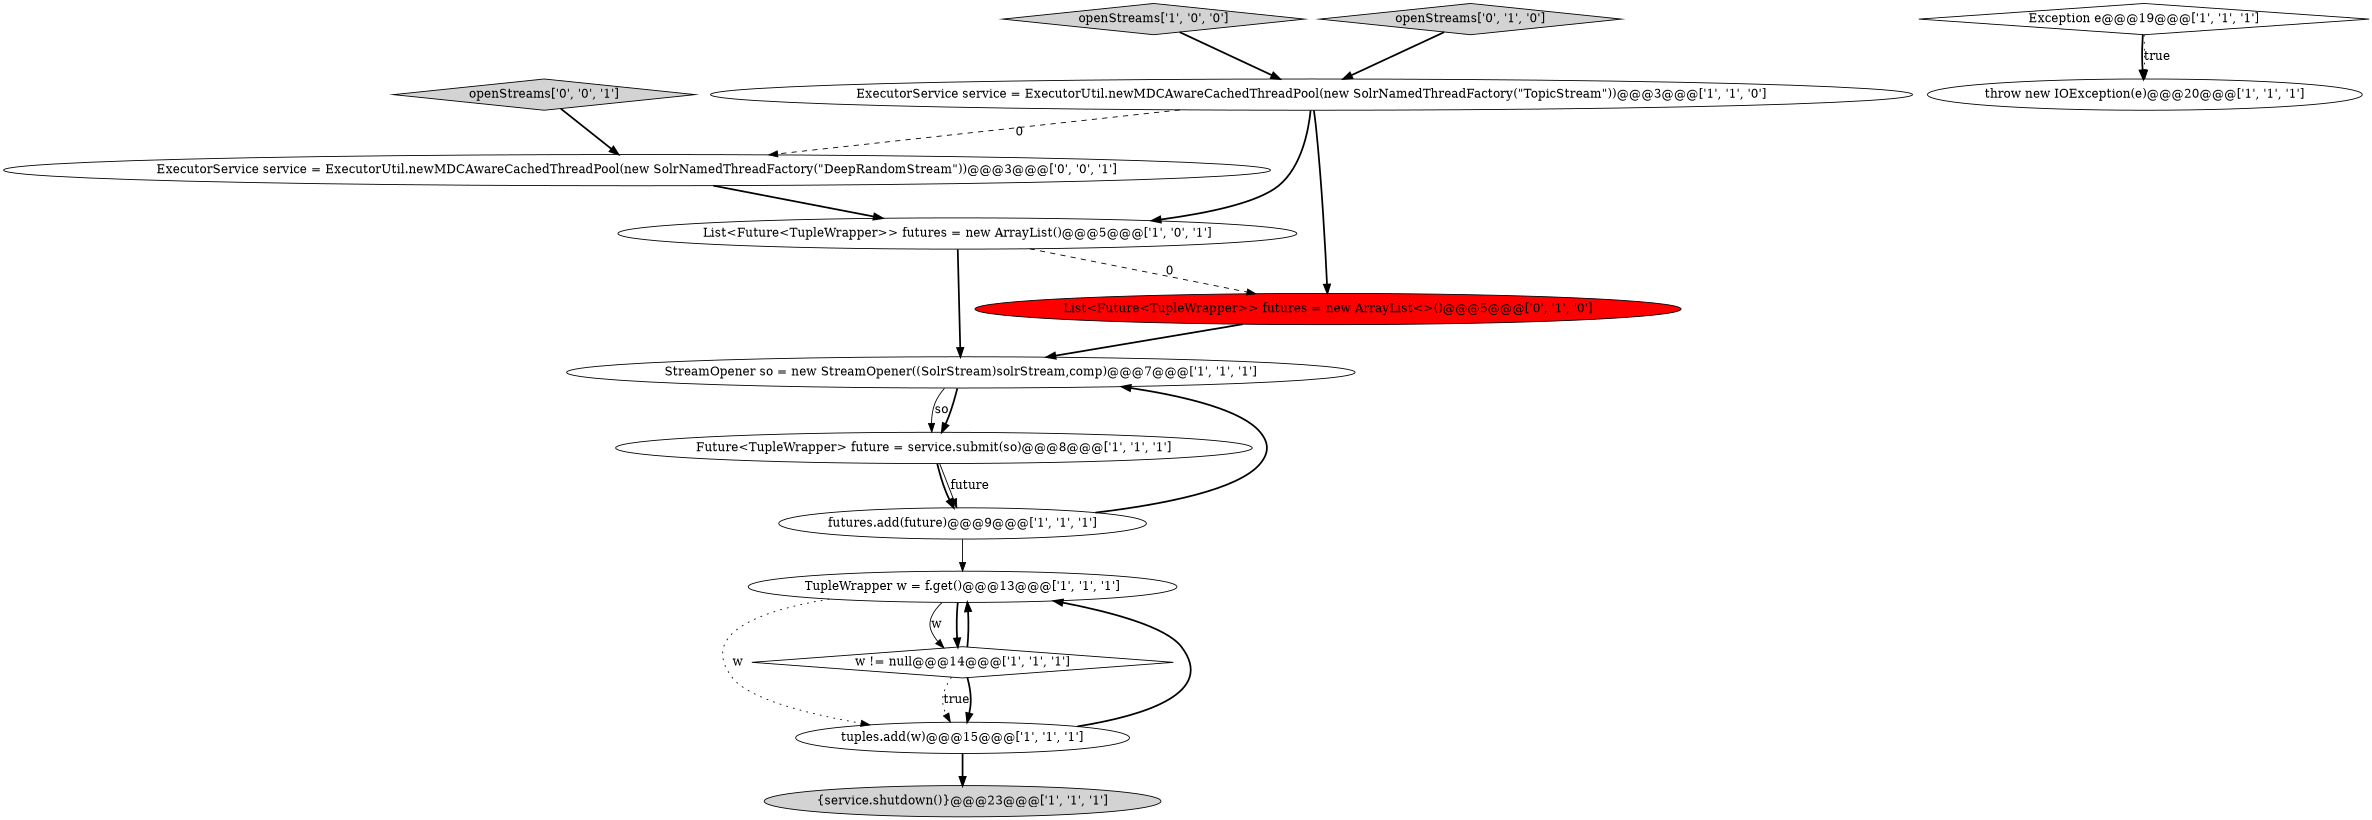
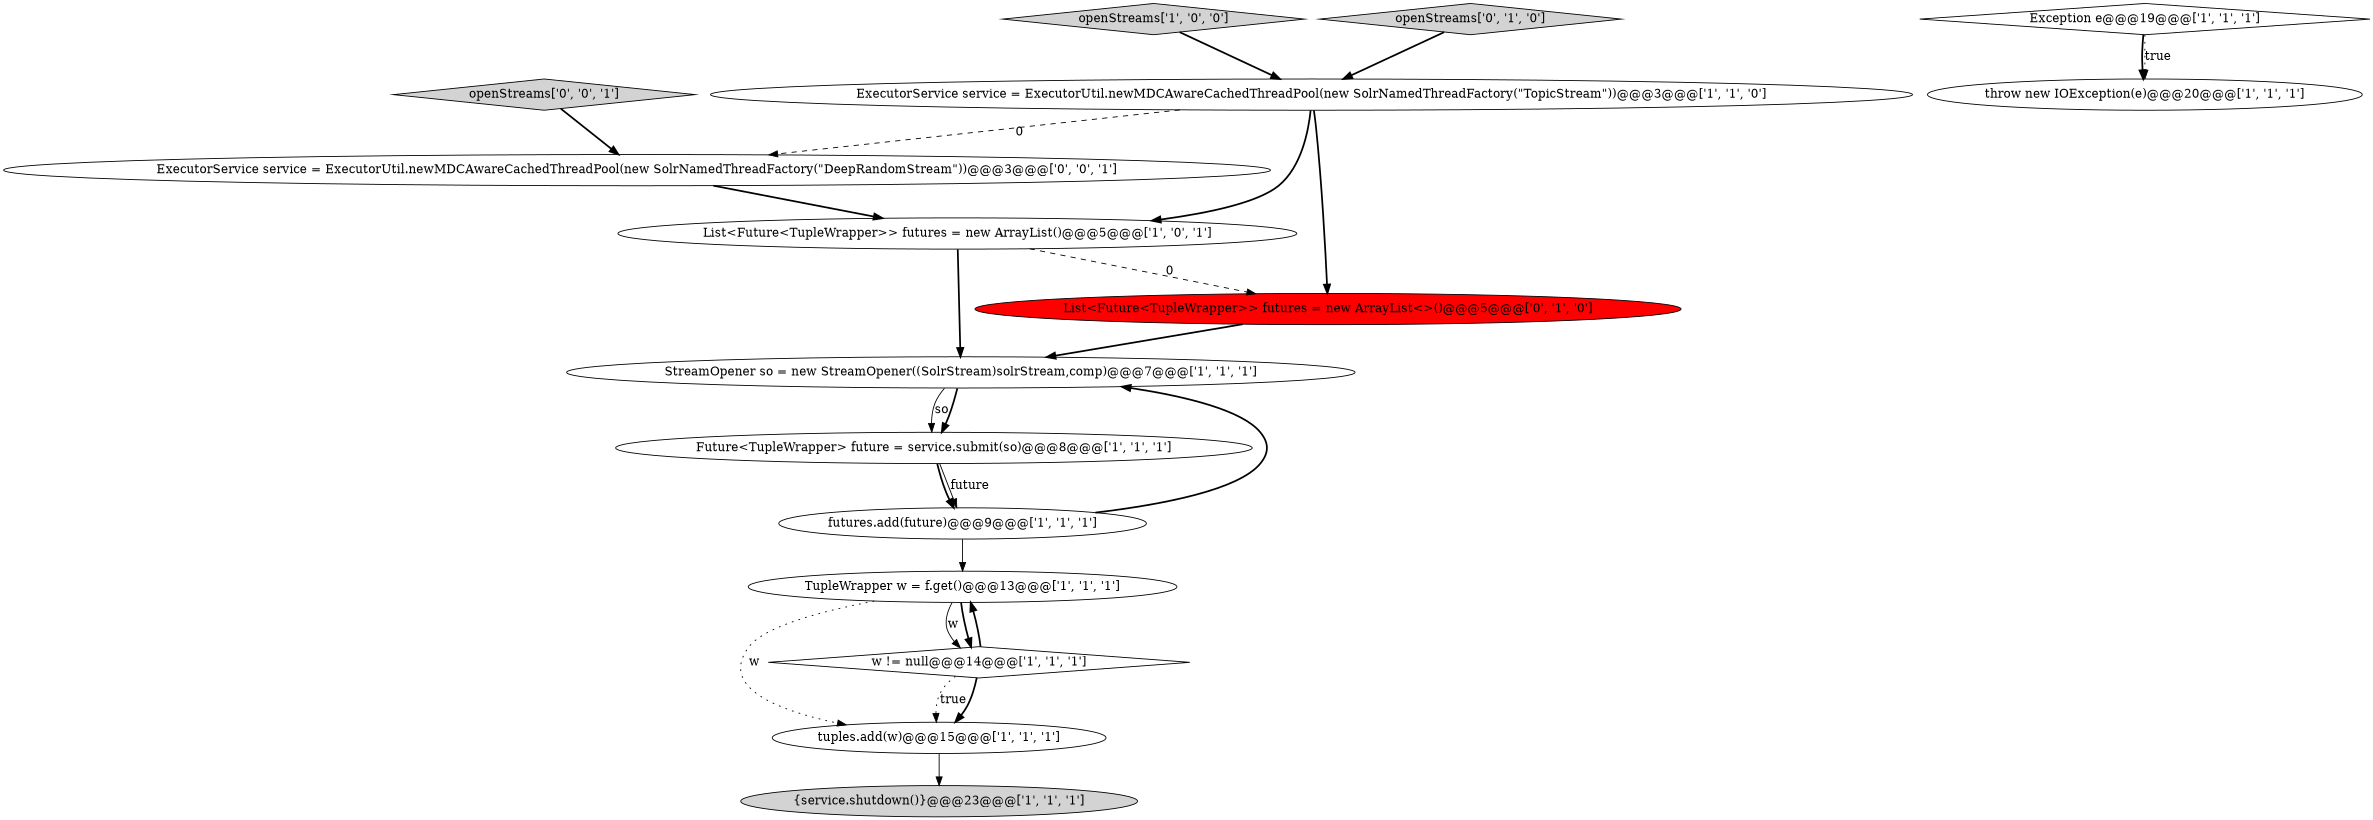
edge "tuples.add(w)@@@15@@@['1', '1', '1']" -> "TupleWrapper w = f.get()@@@13@@@['1', '1', '1']": removed
edge "tuples.add(w)@@@15@@@['1', '1', '1']" -> "{service.shutdown()}@@@23@@@['1', '1', '1']": style bold -> solid
